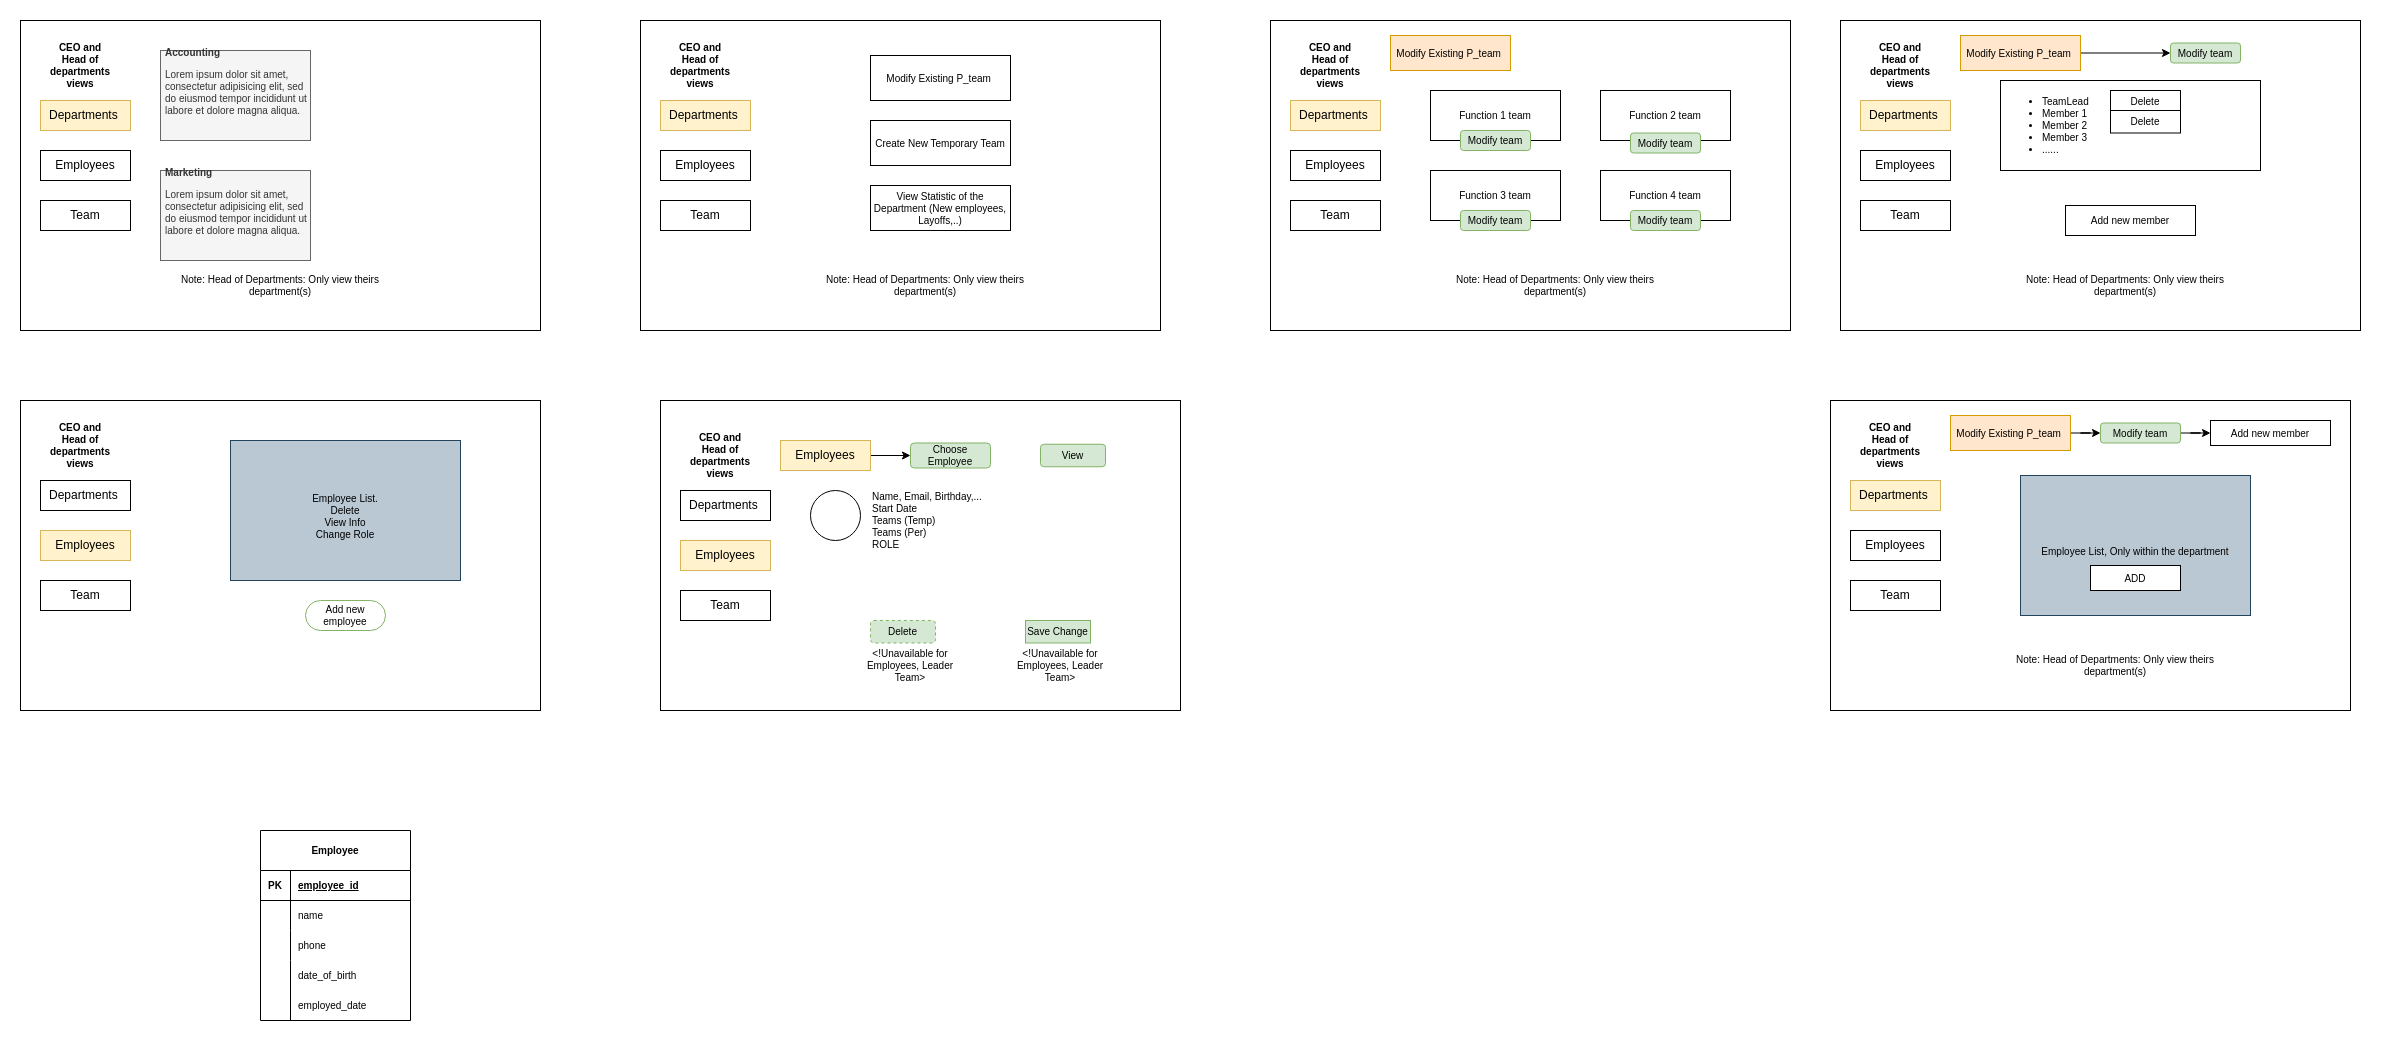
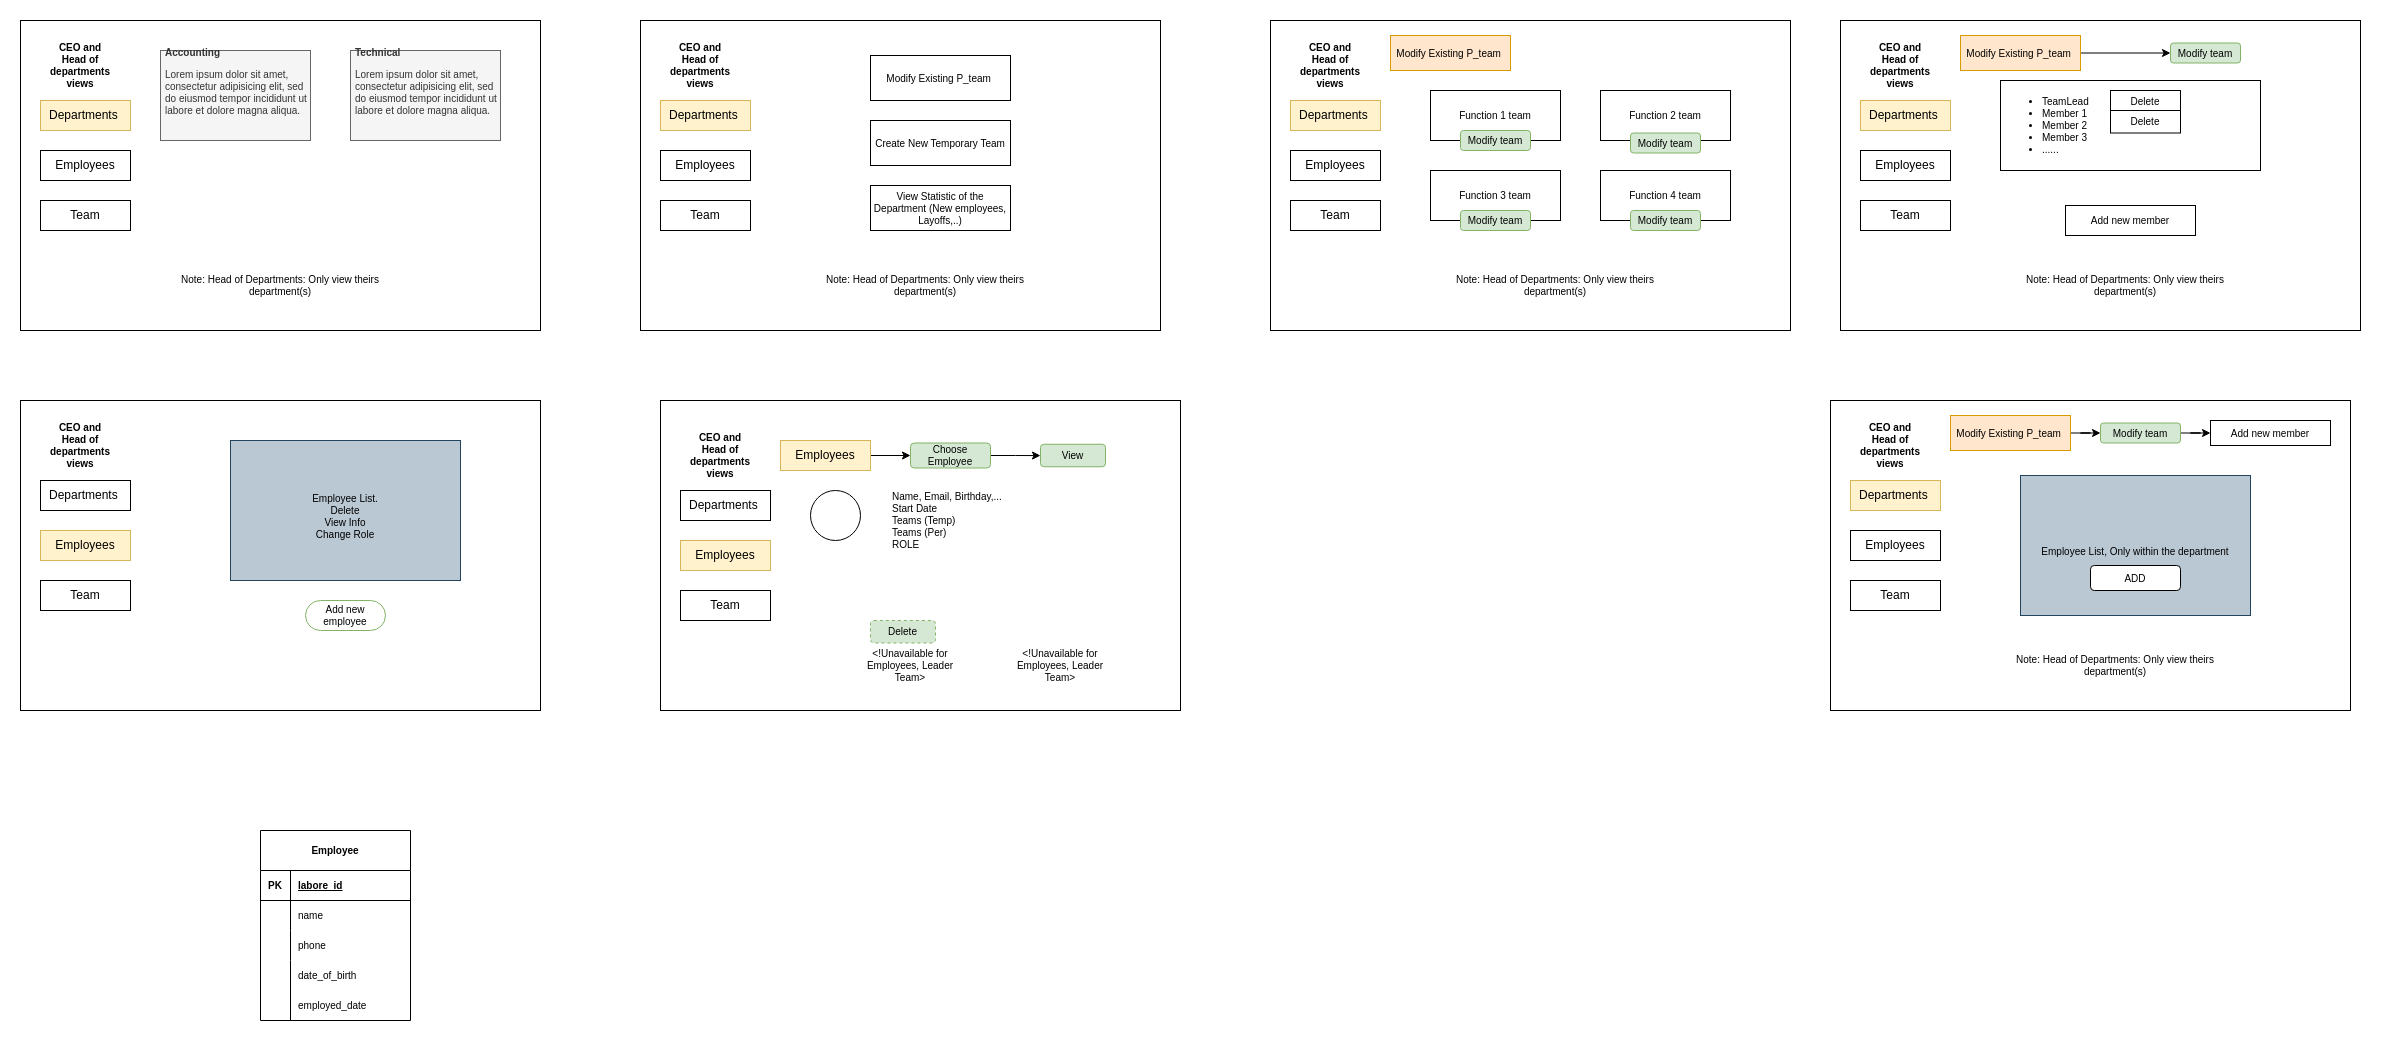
node "TechnicalLorem ipsum dolor sit amet, consectetur adipisicing elit, sed do eiusmod tempor incididunt ut labore et dolore magna aliqua.": added
node "MarketingLorem ipsum dolor sit amet, consectetur adipisicing elit, sed do eiusmod tempor incididunt ut labore et dolore magna aliqua.": removed
edge "Choose Employee" -> "View": added
node "Name, Email, Birthday,... Start Date Teams (Temp) Teams (Per) ROLE": moved (971, 521) -> (991, 521)
node "ADD": shape rectangle -> rounded rectangle
node "Save Change": removed
node "employee_id": label "employee_id" -> "labore_id"
